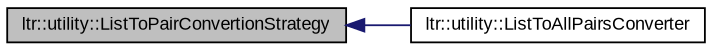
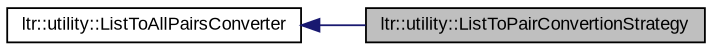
edge "ltr::utility::ListToAllPairsConverter" -> "ltr::utility::ListToPairConvertionStrategy": reversed
